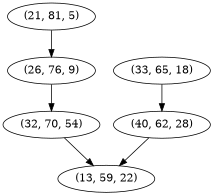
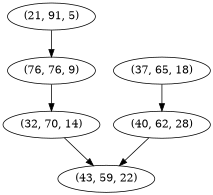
node "(21, 81, 5)": label "(21, 81, 5)" -> "(21, 91, 5)"
node "(26, 76, 9)": label "(26, 76, 9)" -> "(76, 76, 9)"
node "(33, 65, 18)": label "(33, 65, 18)" -> "(37, 65, 18)"
node "(32, 70, 54)": label "(32, 70, 54)" -> "(32, 70, 14)"
node "(13, 59, 22)": label "(13, 59, 22)" -> "(43, 59, 22)"
